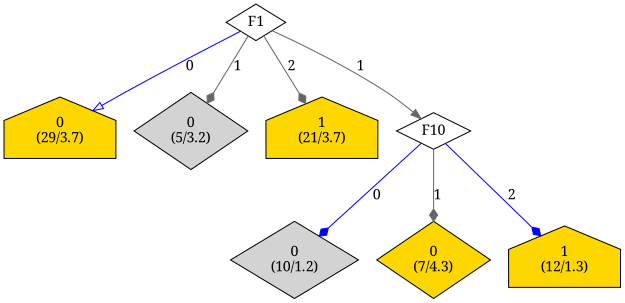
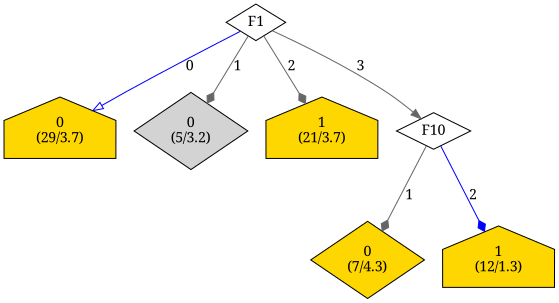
edge "F1" -> "F10": label "1" -> "3"
node "0 (10/1.2)": removed
